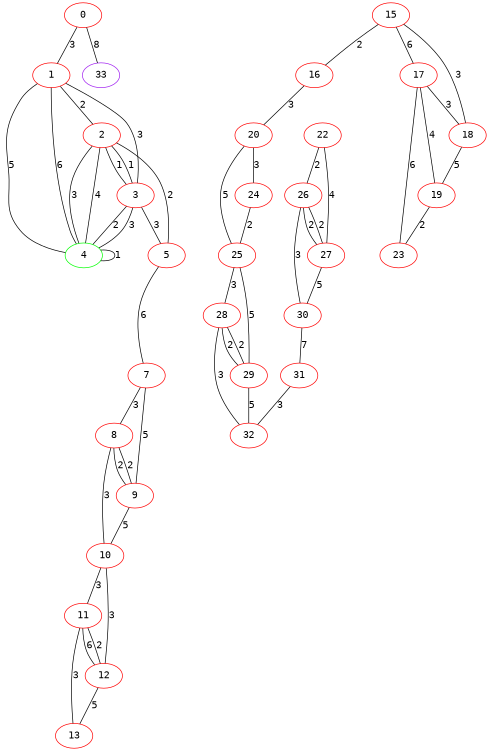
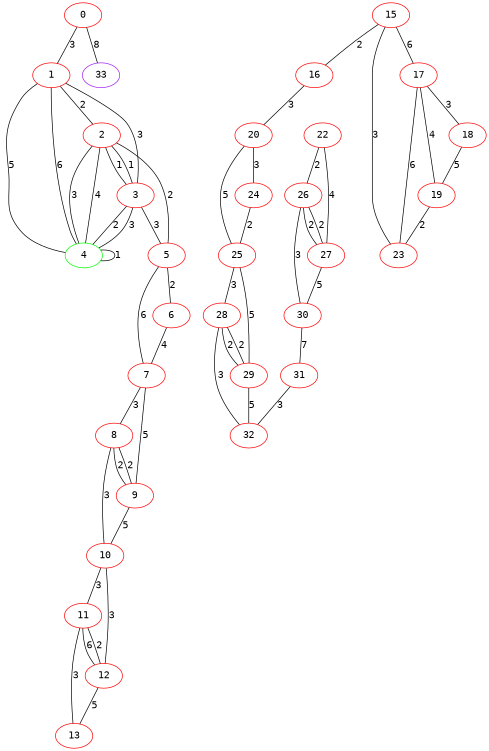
edge "15" -- "18": now "15" -- "23"
node "6": added
